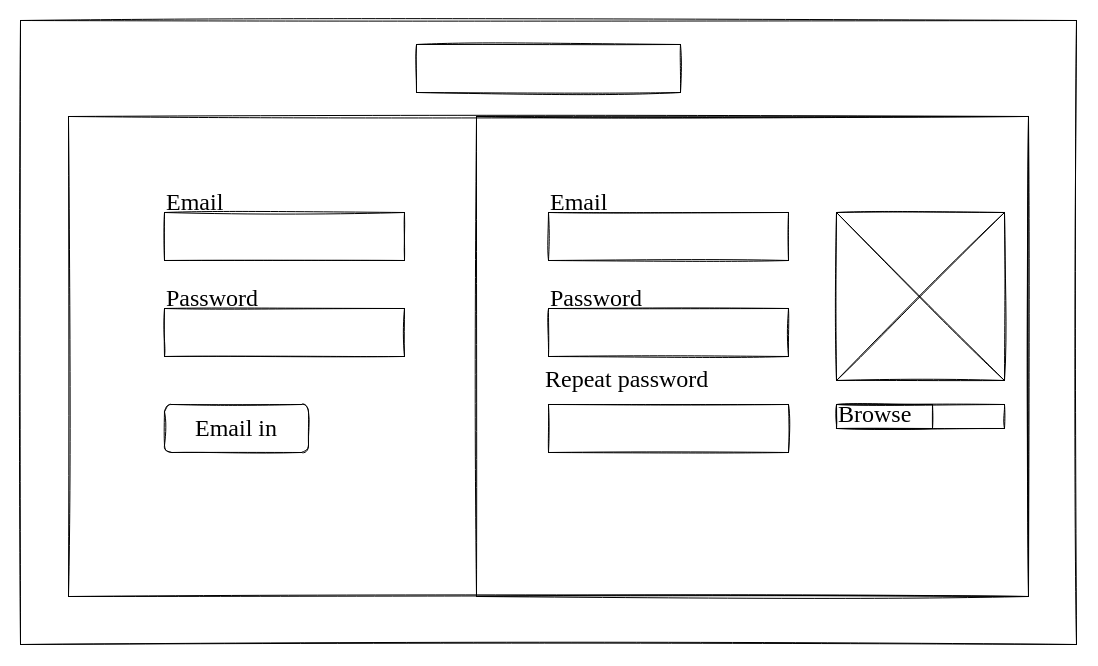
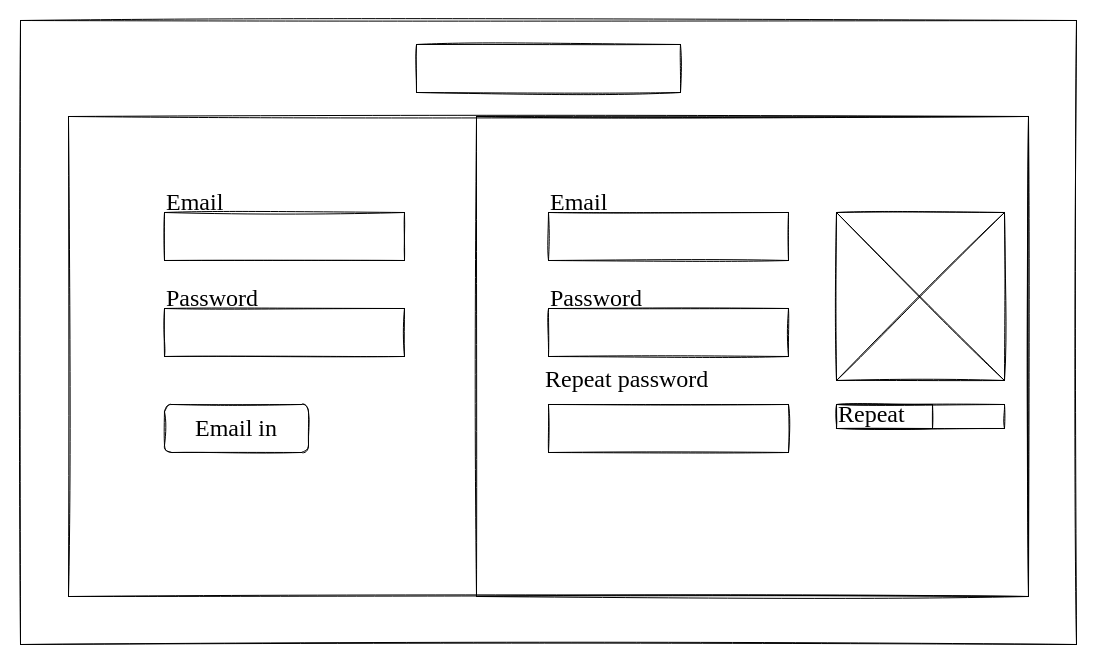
node "Browse": label "Browse" -> "Repeat"
